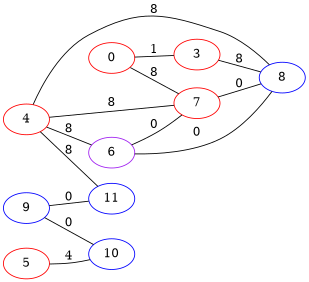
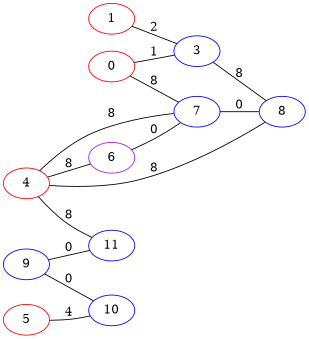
node "1": added
node "3": color red -> blue
node "7": color red -> blue
edge "8" -- "6": removed, label "0"
